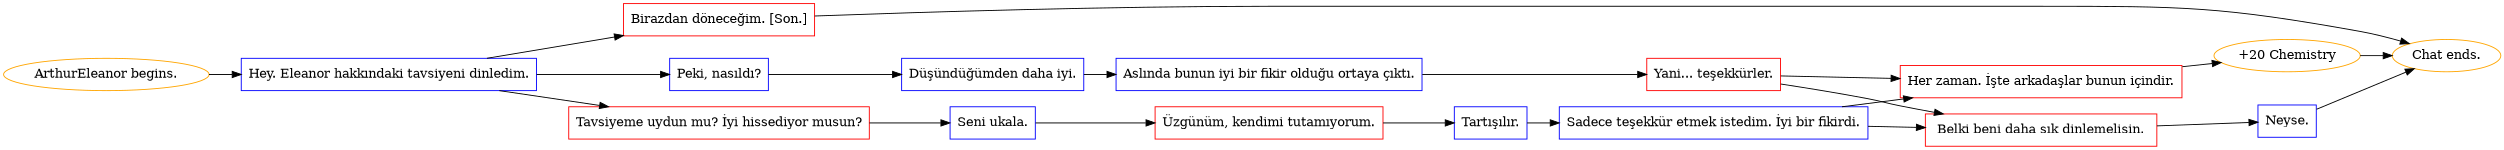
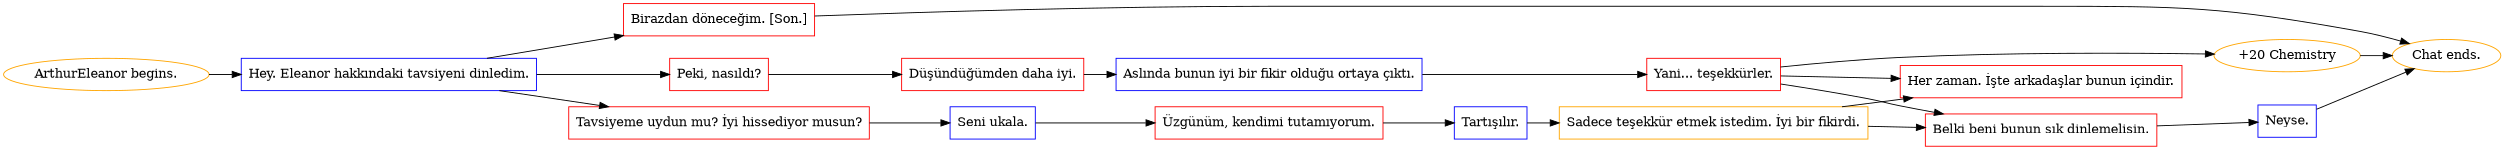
edge "Her zaman. İşte arkadaşlar bunun içindir." -> "+20 Chemistry": now "Yani... teşekkürler." -> "+20 Chemistry"
node "Peki, nasıldı?": color blue -> red
node "Düşündüğümden daha iyi.": color blue -> red
node "Sadece teşekkür etmek istedim. İyi bir fikirdi.": color blue -> orange
node "Belki beni daha sık dinlemelisin.": label "Belki beni daha sık dinlemelisin." -> "Belki beni bunun sık dinlemelisin."
